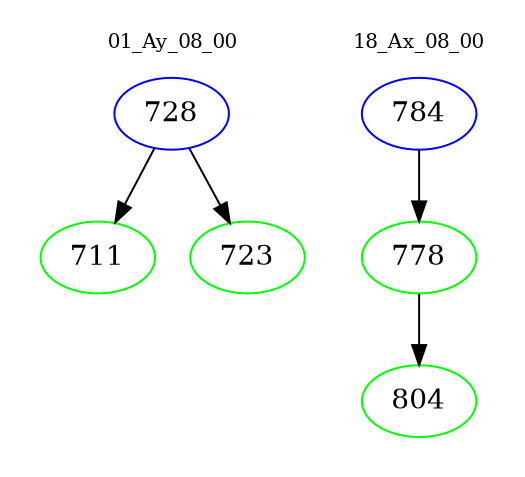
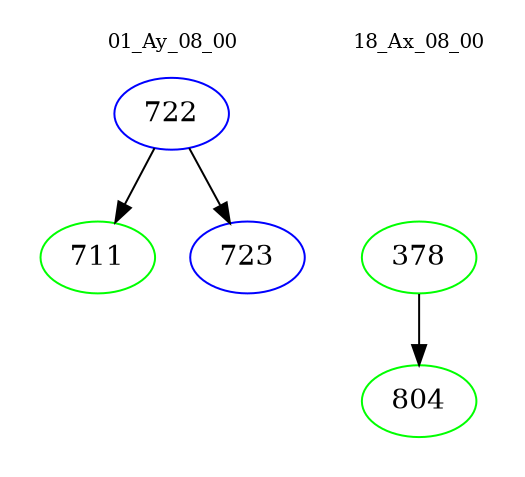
node "728": label "728" -> "722"
node "784": removed
node "723": color green -> blue
node "778": label "778" -> "378"
